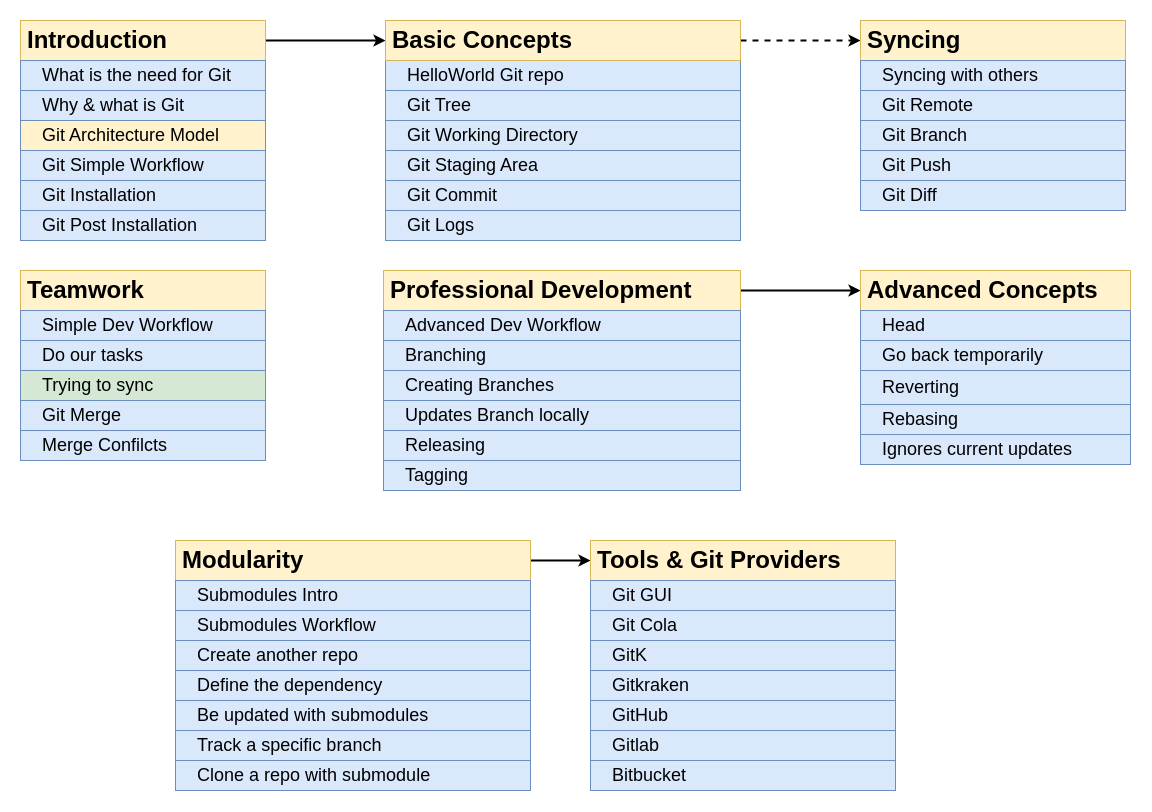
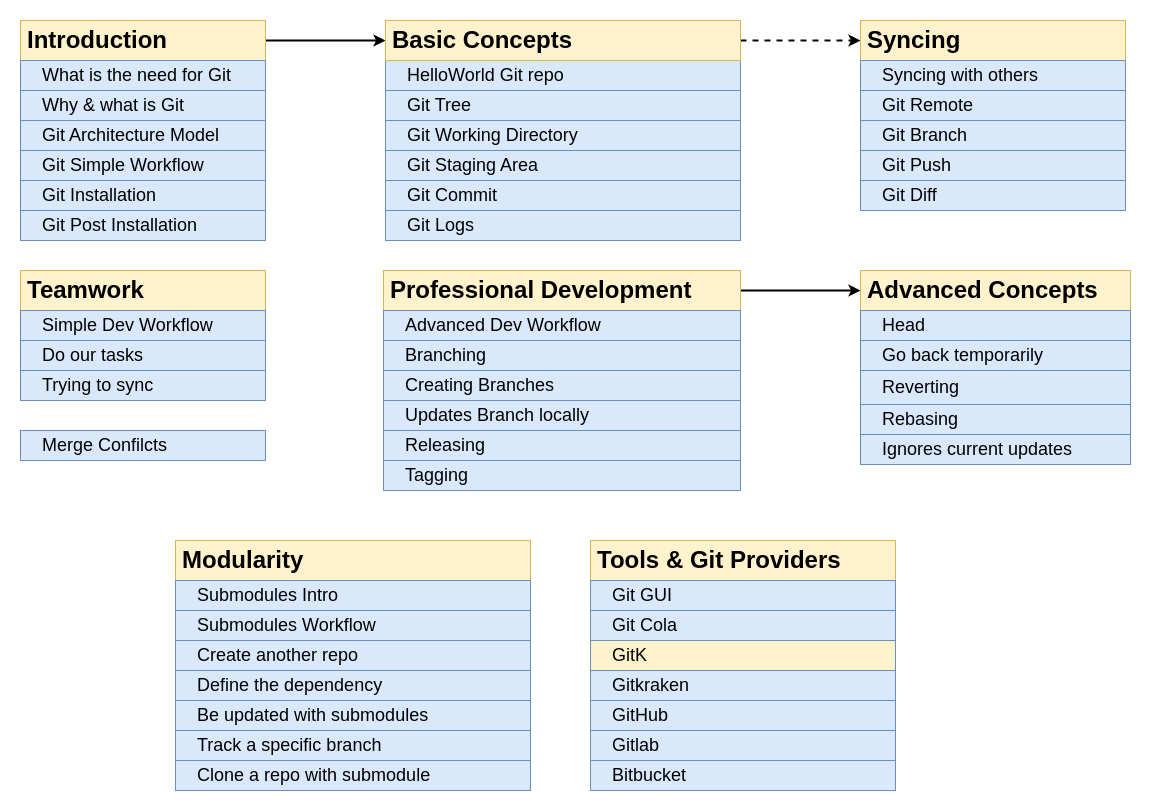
node "Git Architecture Model": fillcolor #fff2cc -> #dae8fc
node "Trying to sync": fillcolor #d5e8d4 -> #dae8fc
node "Git Merge": removed
edge "Modularity" -> "Tools & Git Providers": removed
node "GitK": fillcolor #dae8fc -> #fff2cc
